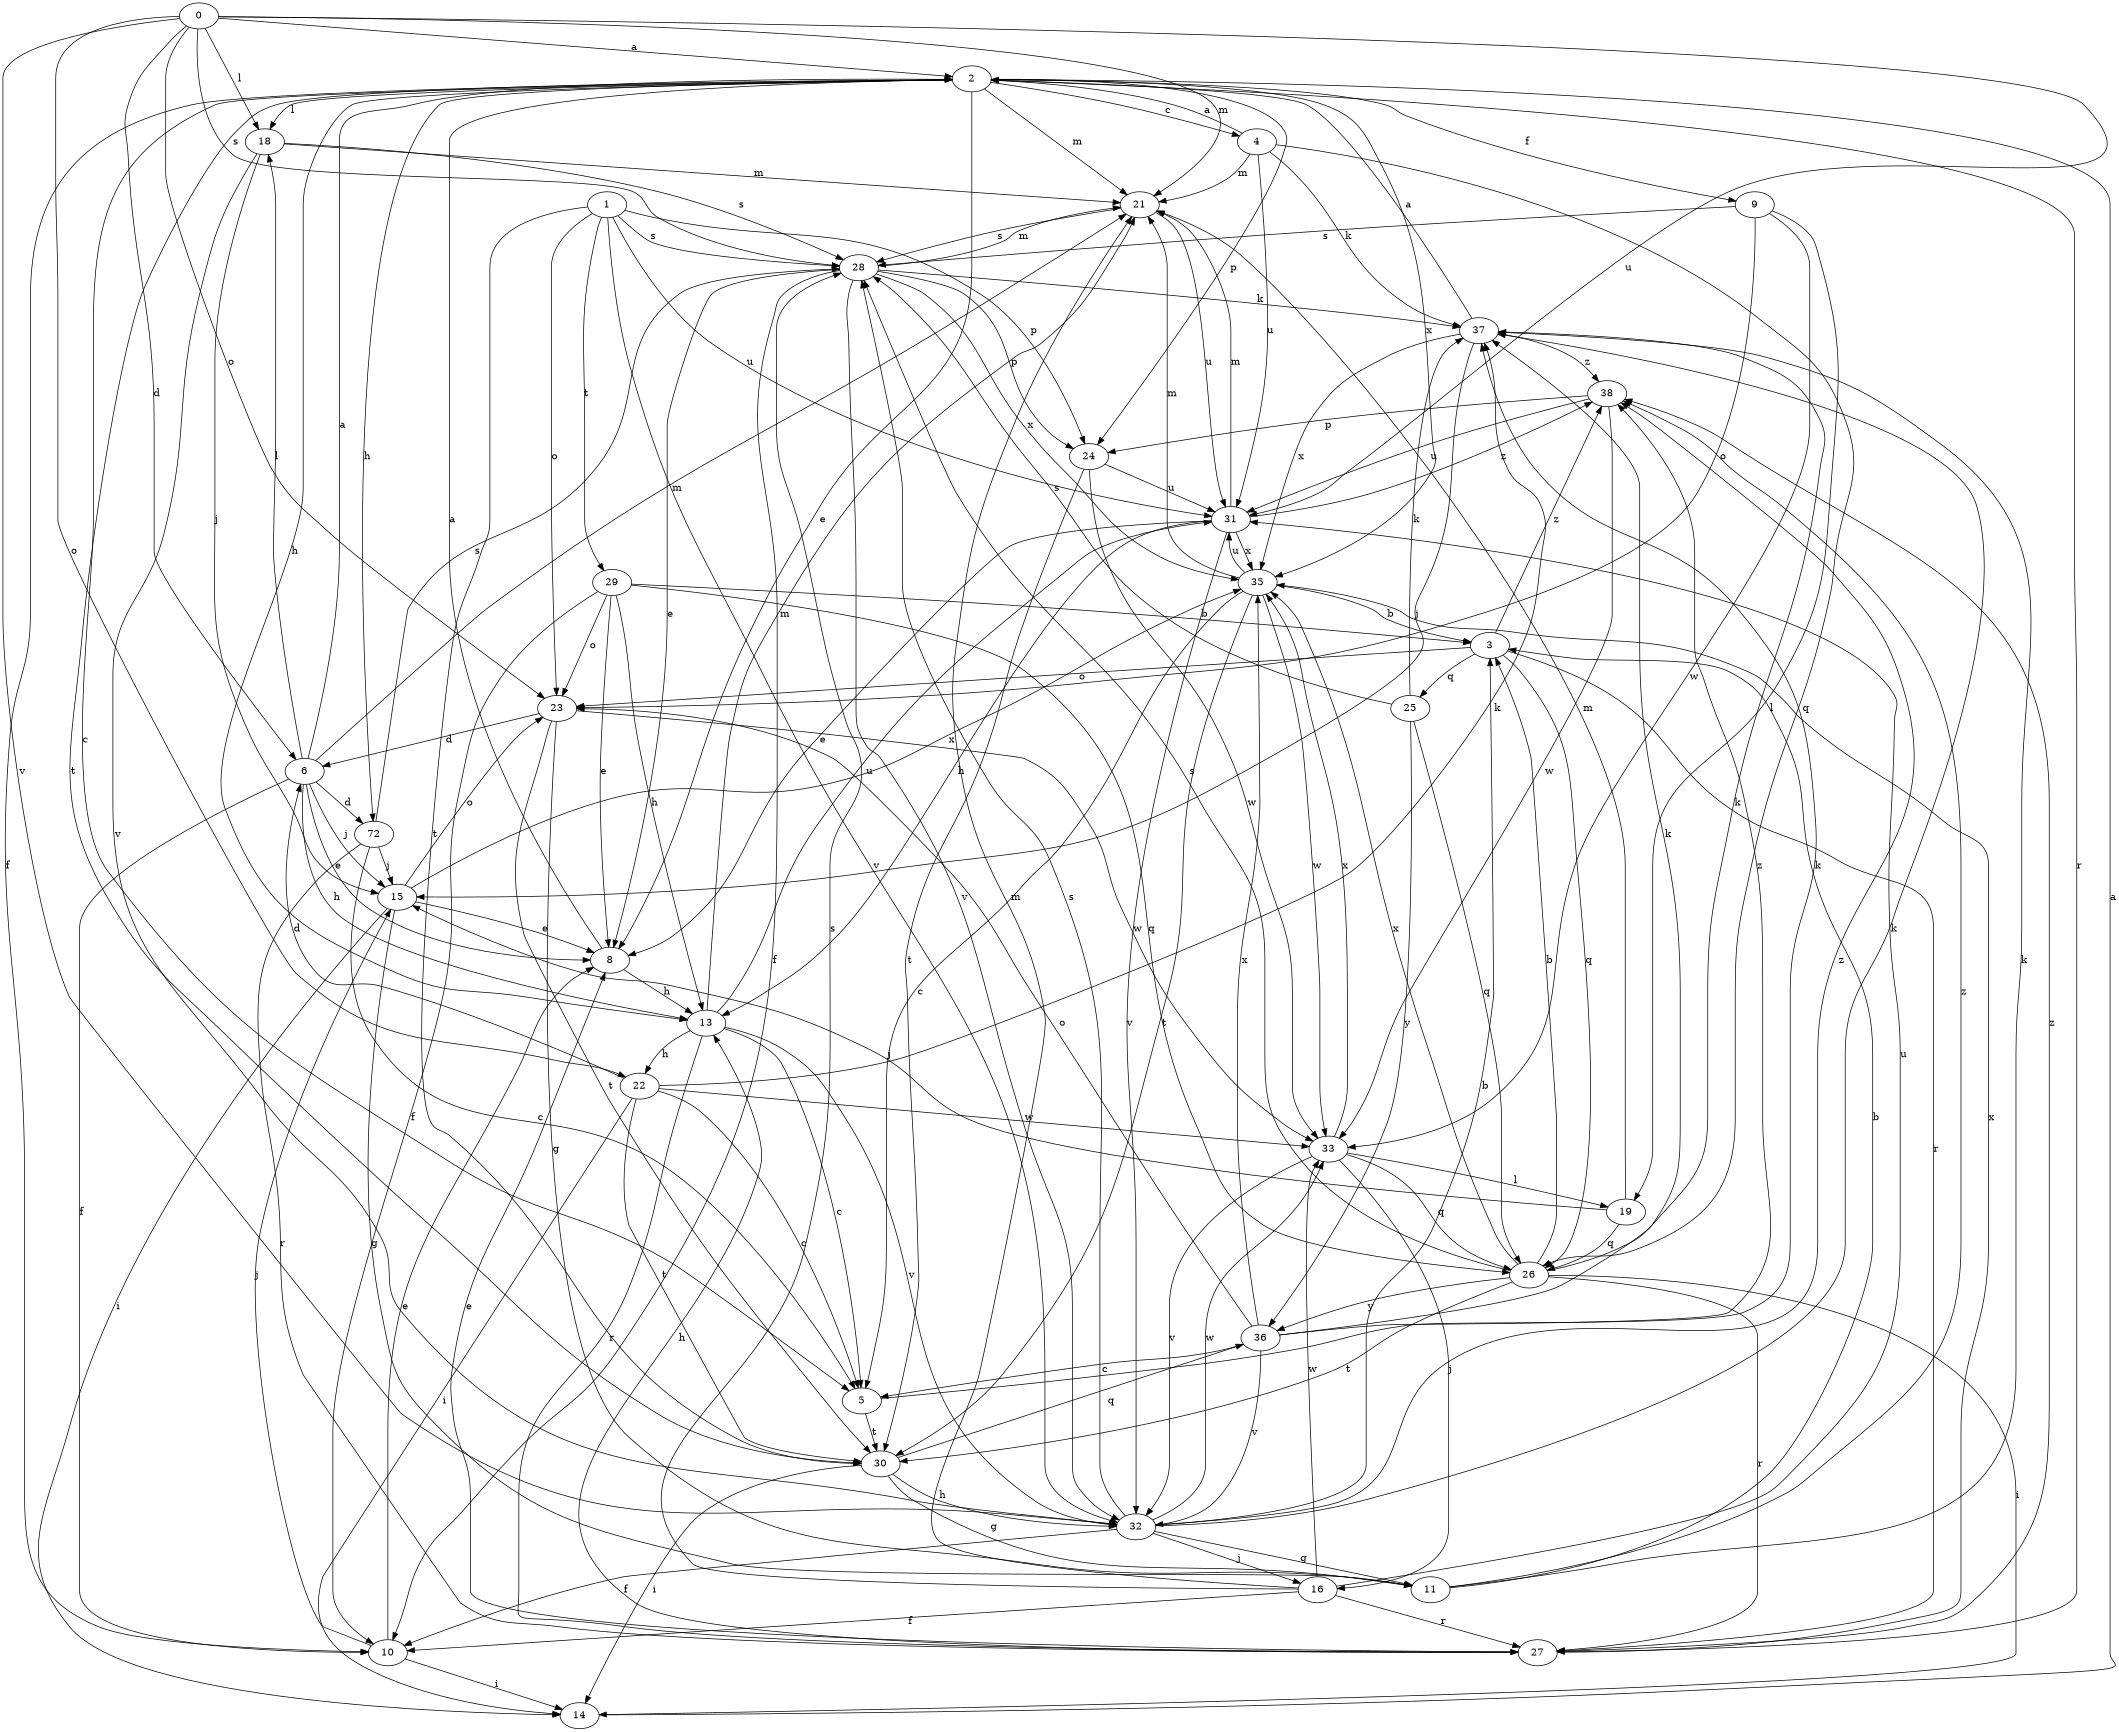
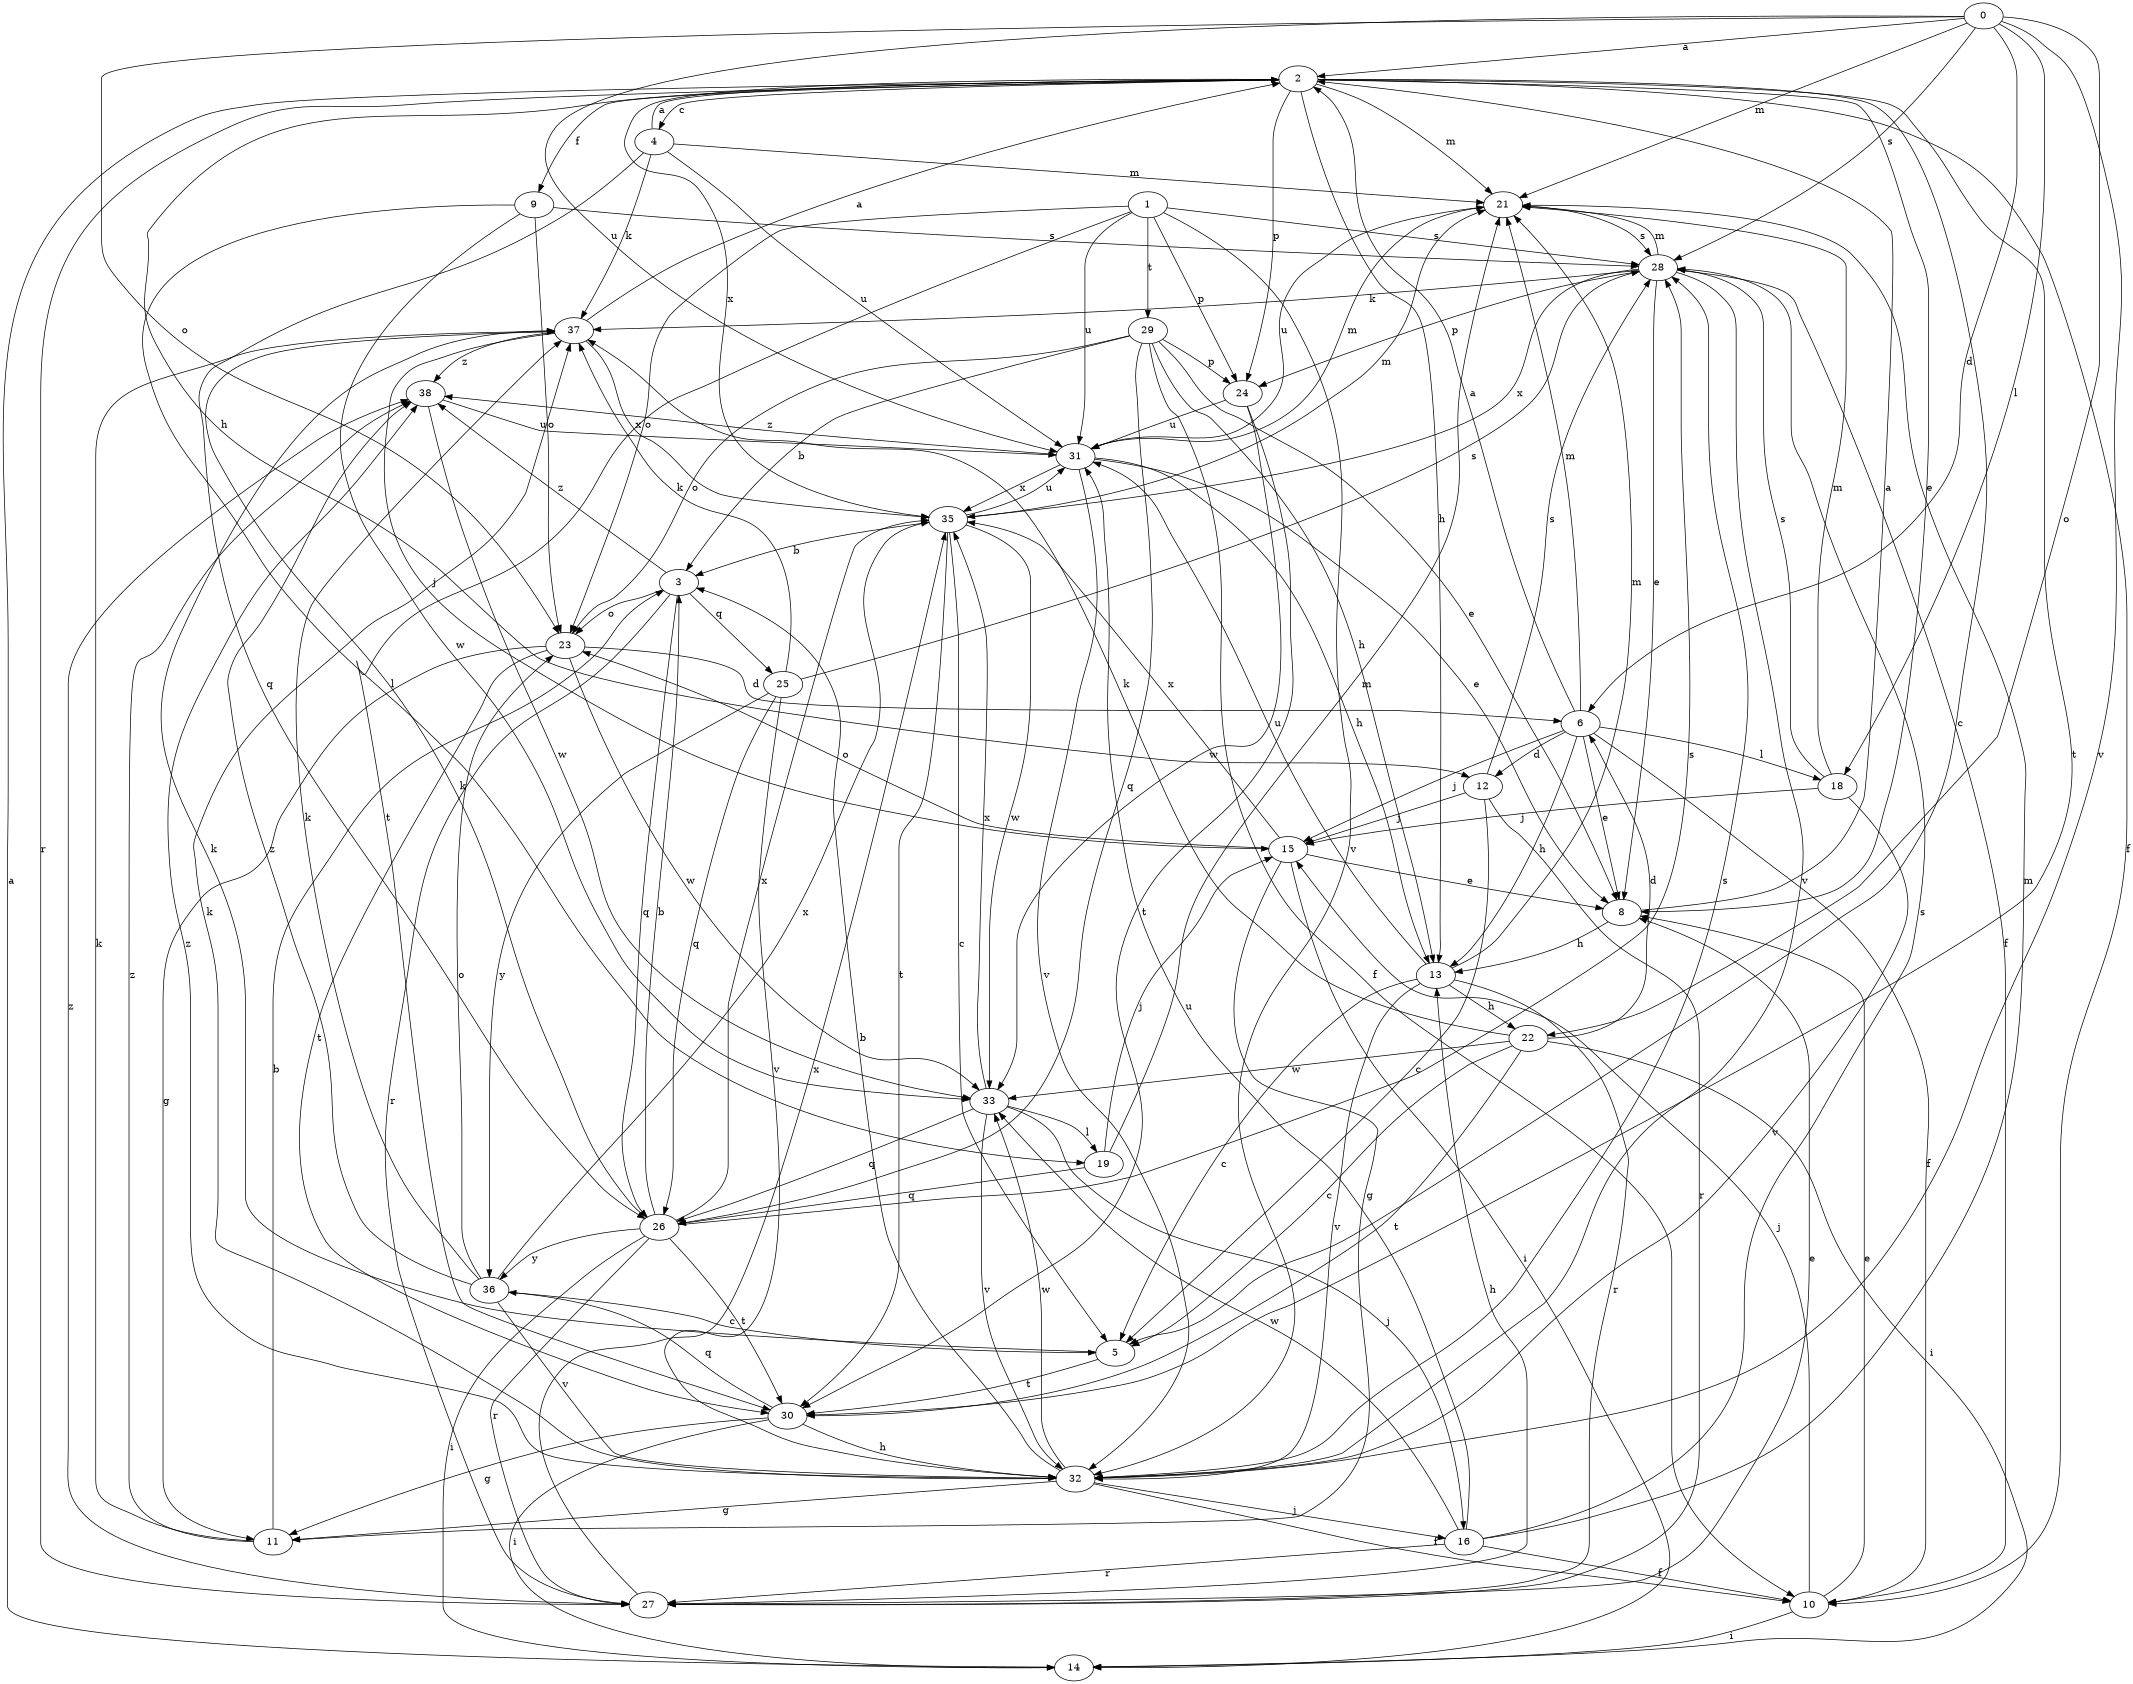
edge "2" -> "18": removed, label "l"
edge "38" -> "24": now "29" -> "24"
node "72": label "72" -> "12"
edge "25" -> "32": added, label "v"
